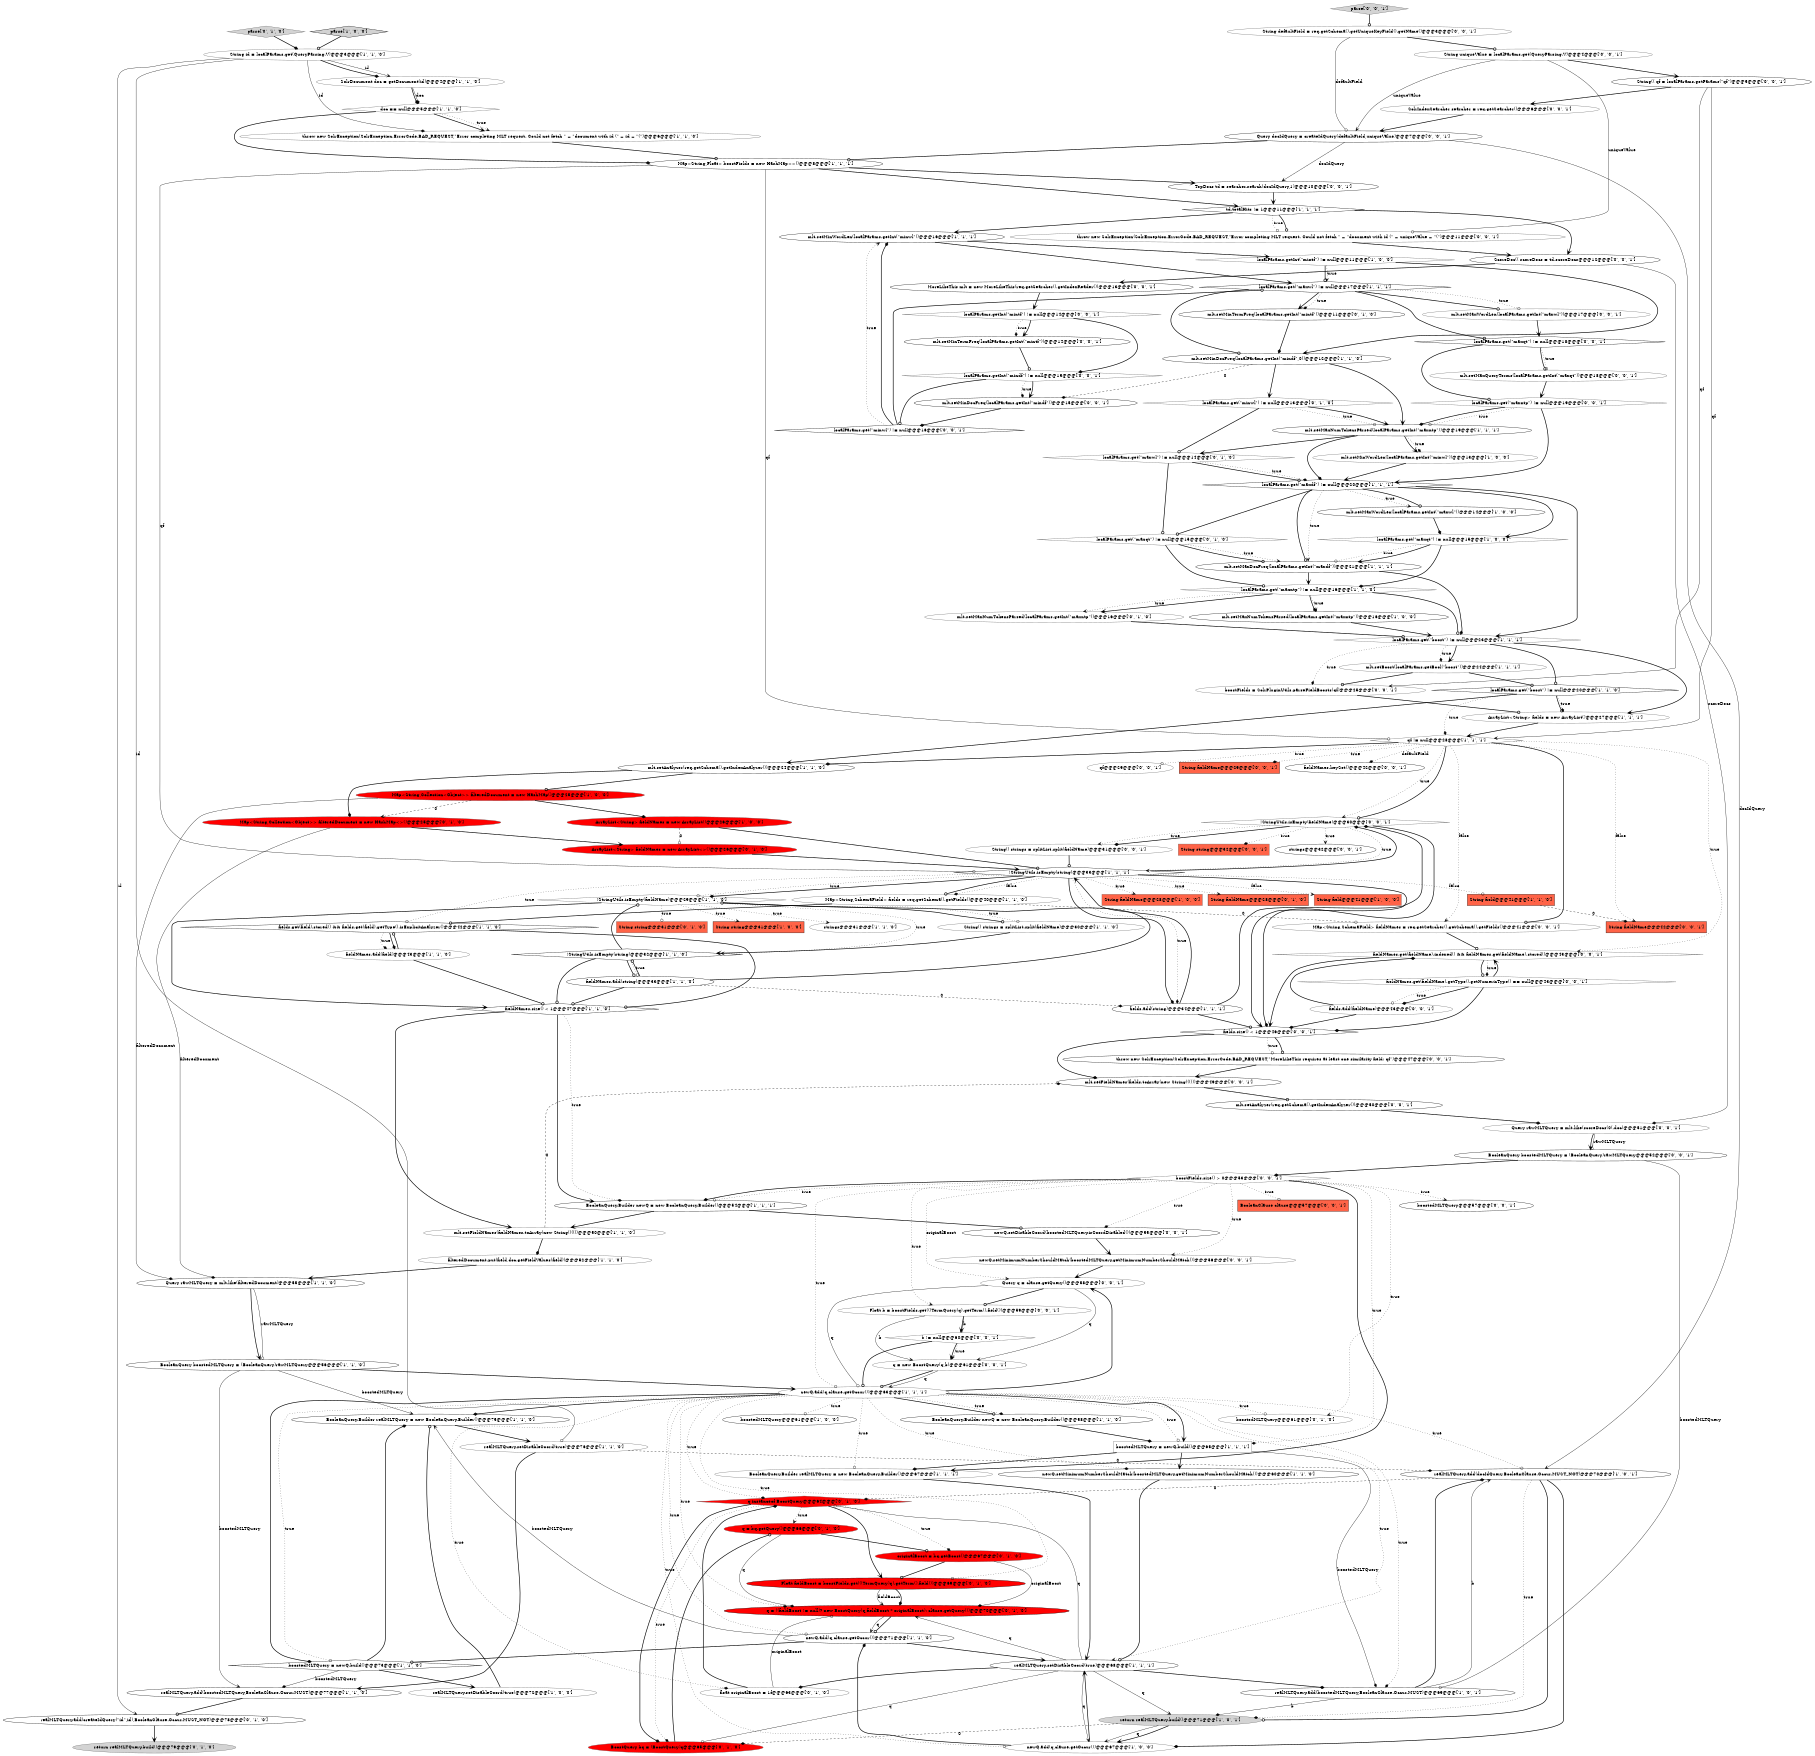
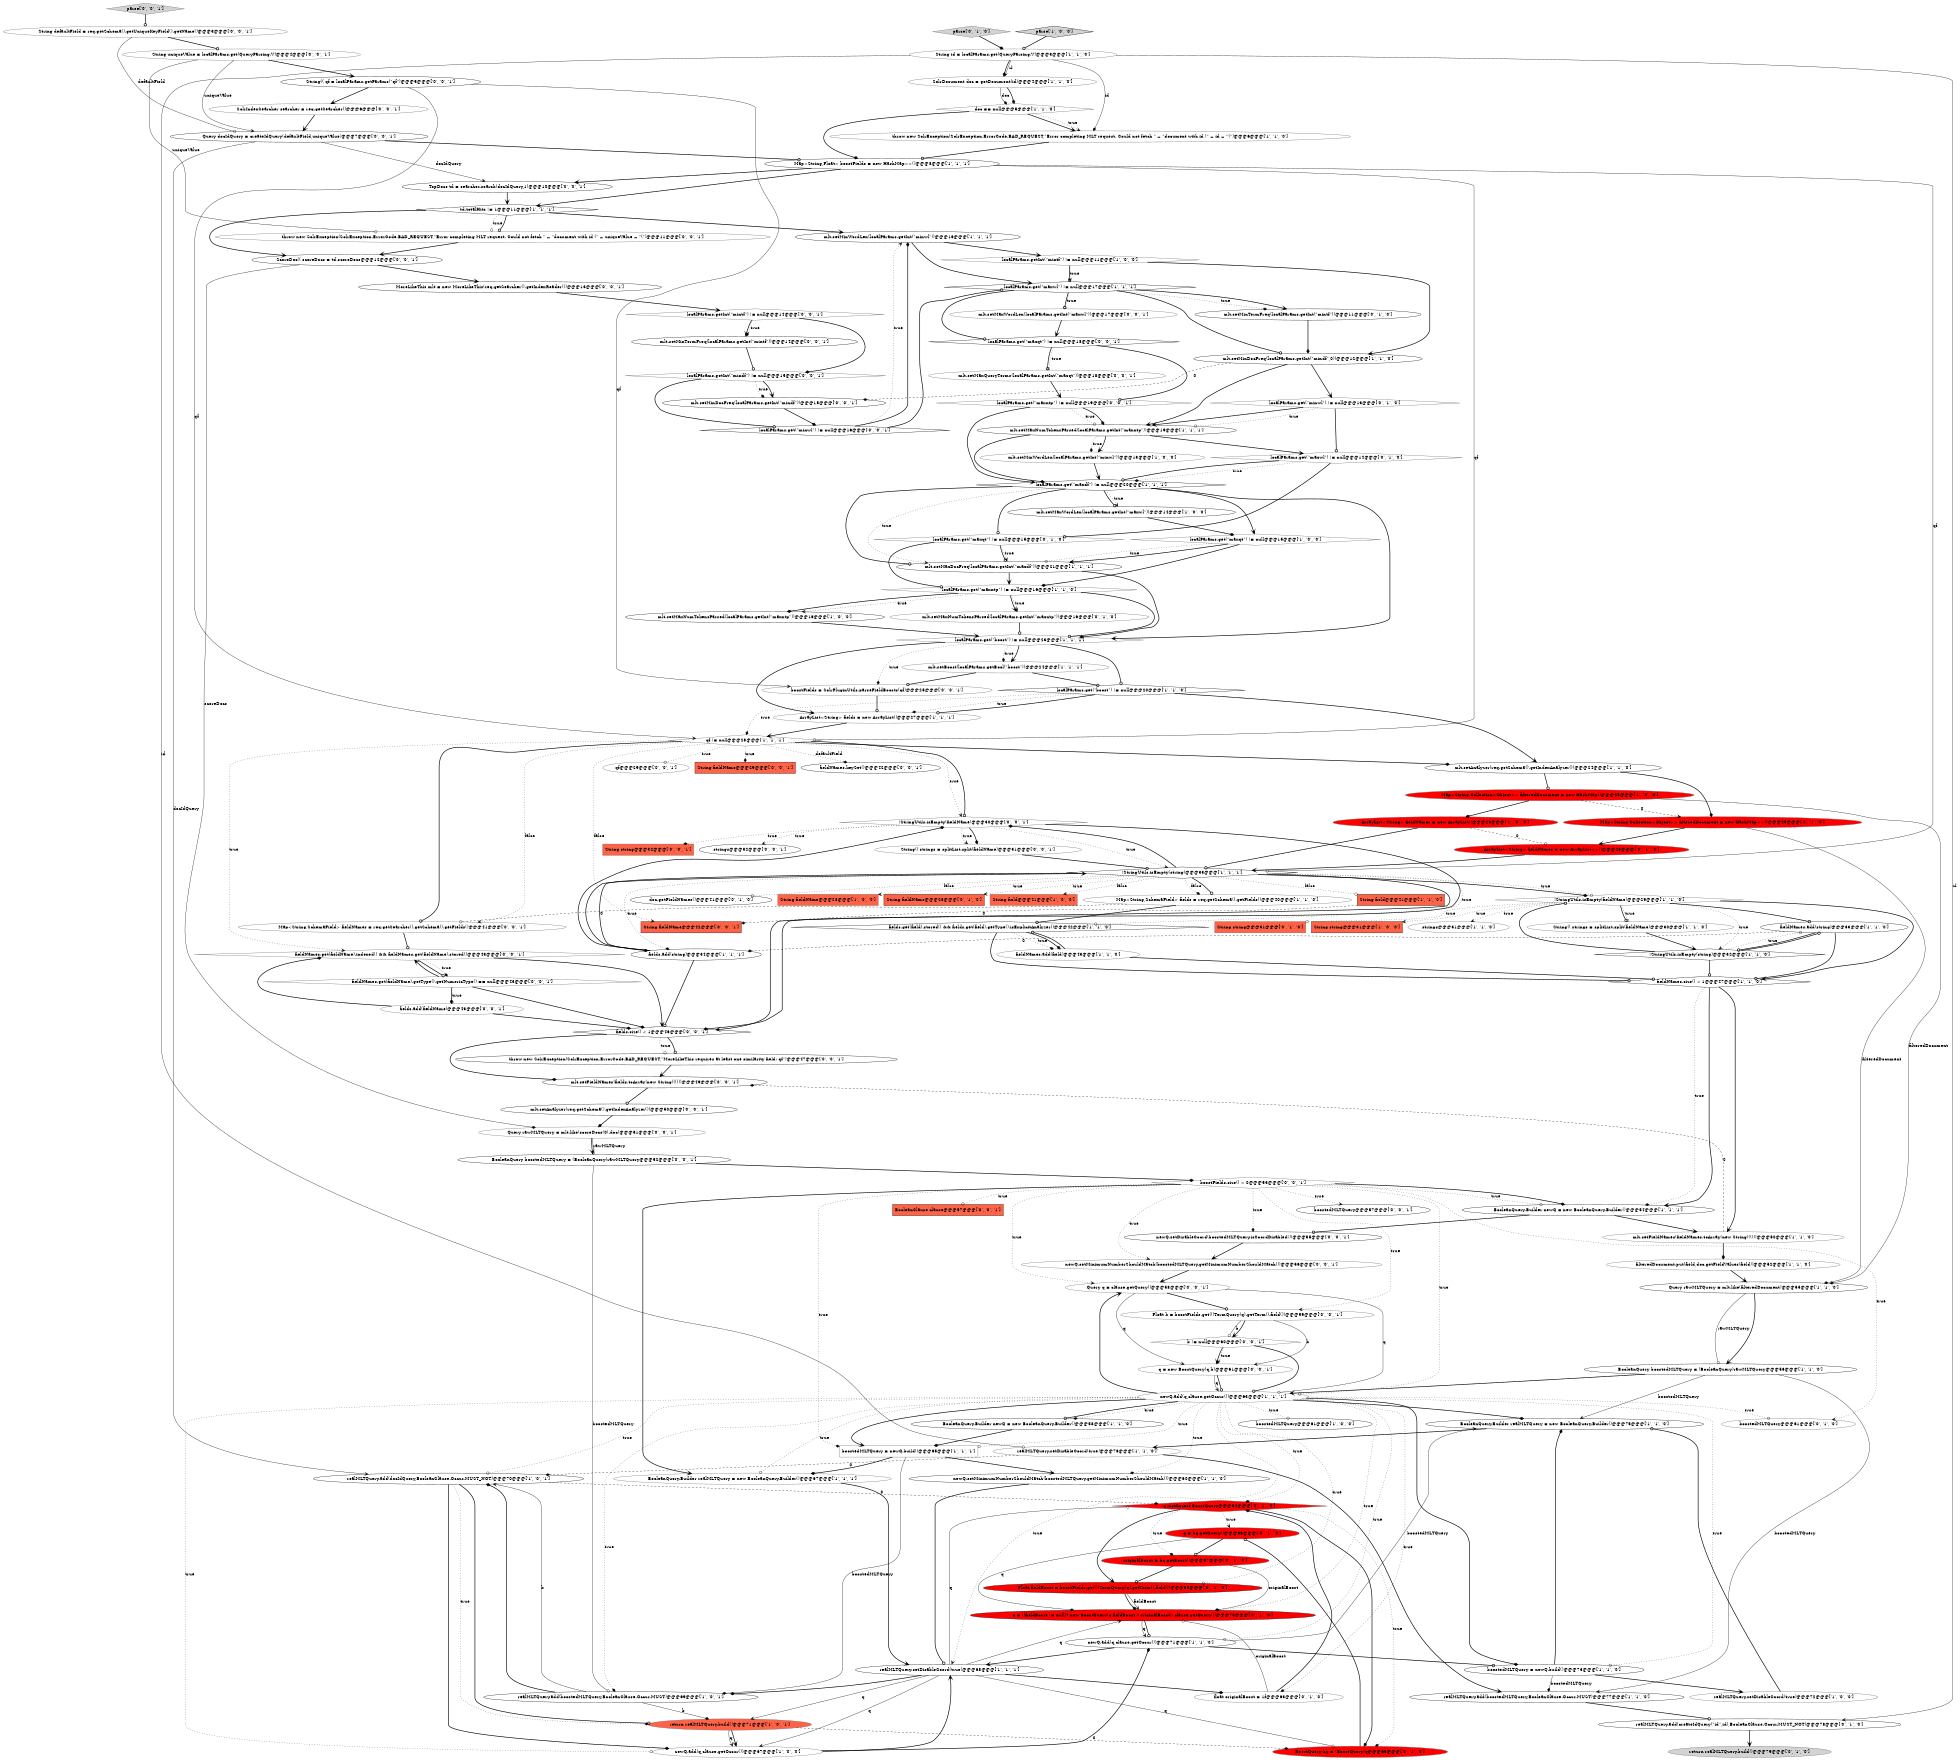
node "doc.getFieldNames()@@@41@@@['0', '1', '0']": added
edge "fieldNames.add(string)@@@33@@@['1', '1', '0']" -> "!StringUtils.isEmpty(fieldName)@@@29@@@['1', '1', '0']": reversed
edge "boostFields.size() > 0@@@53@@@['0', '0', '1']" -> "Query q = clause.getQuery()@@@58@@@['0', '0', '1']": label "originalBoost" -> "true"
node "boostedMLTQuery = newQ.build()@@@73@@@['1', '1', '0']": shape diamond -> ellipse
node "return realMLTQuery.build()@@@71@@@['1', '0', '1']": fillcolor lightgray -> tomato
